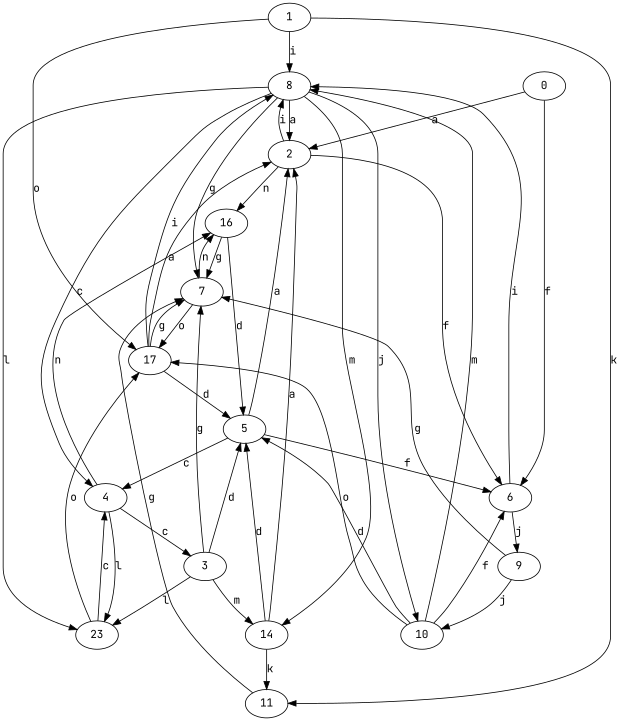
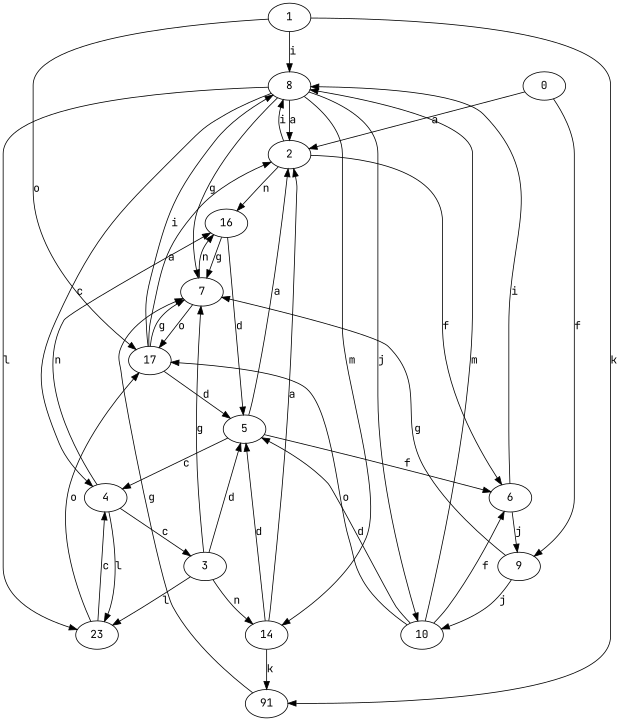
edge "0" -> "6": now "0" -> "9"
edge "3" -> "14": label "m" -> "n"
node "11": label "11" -> "91"
